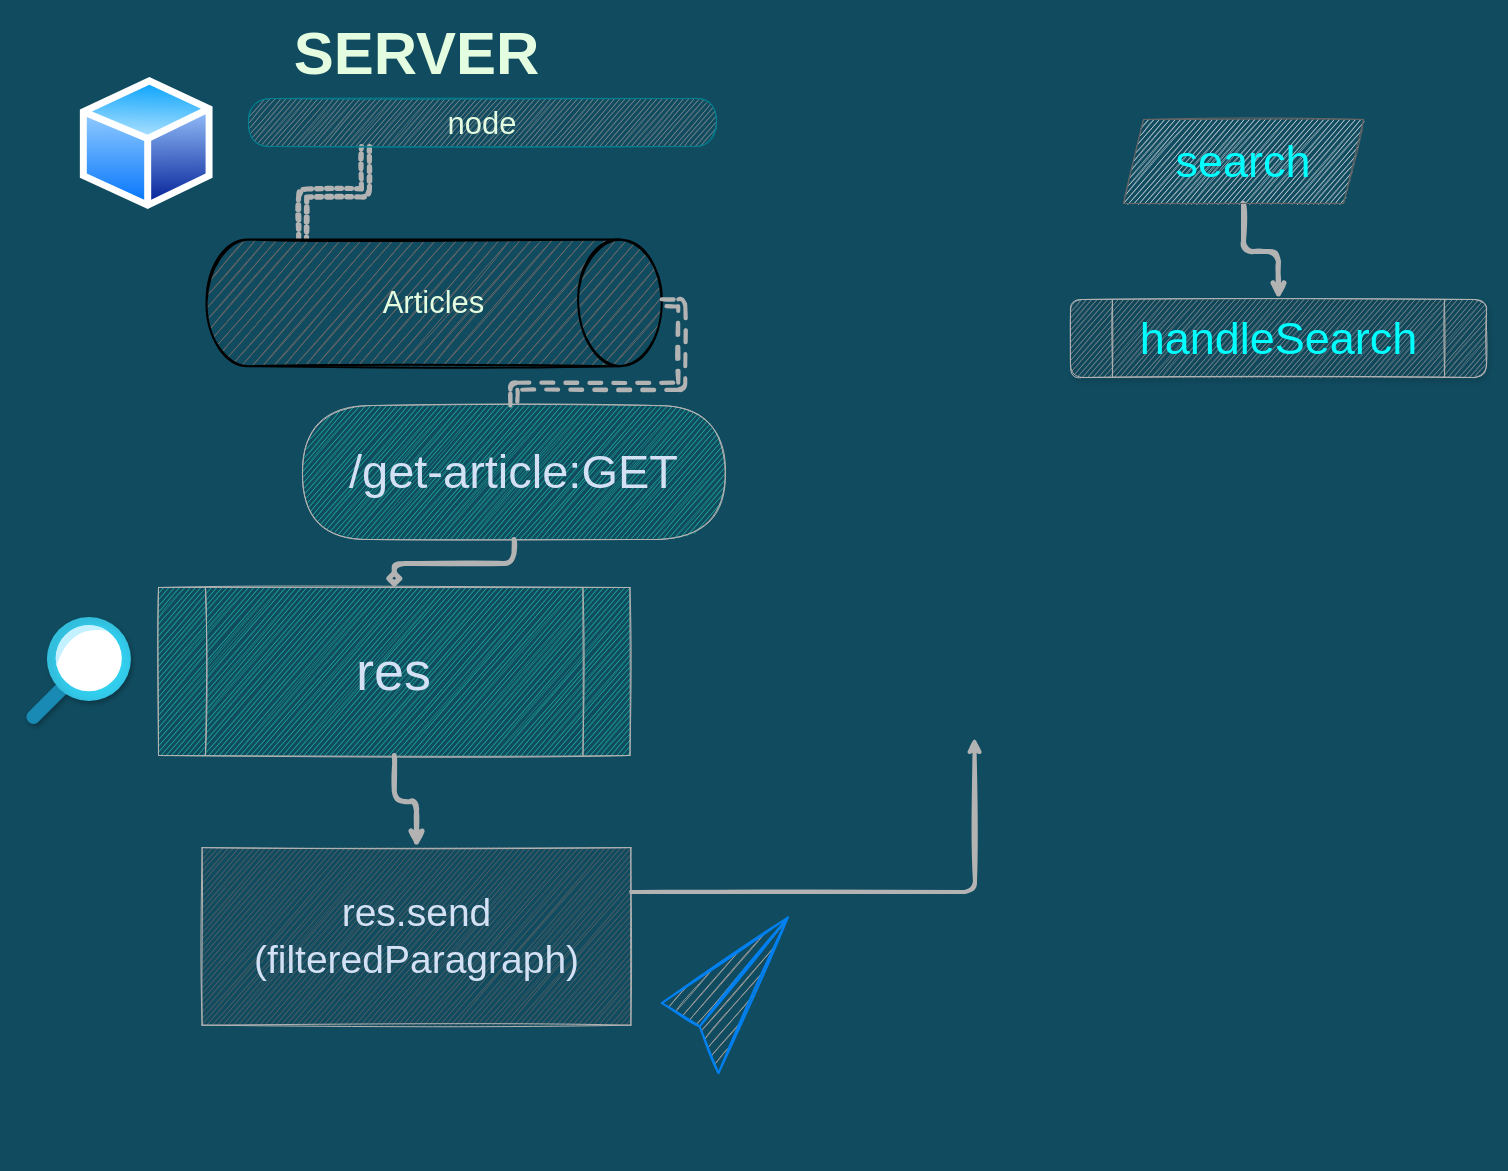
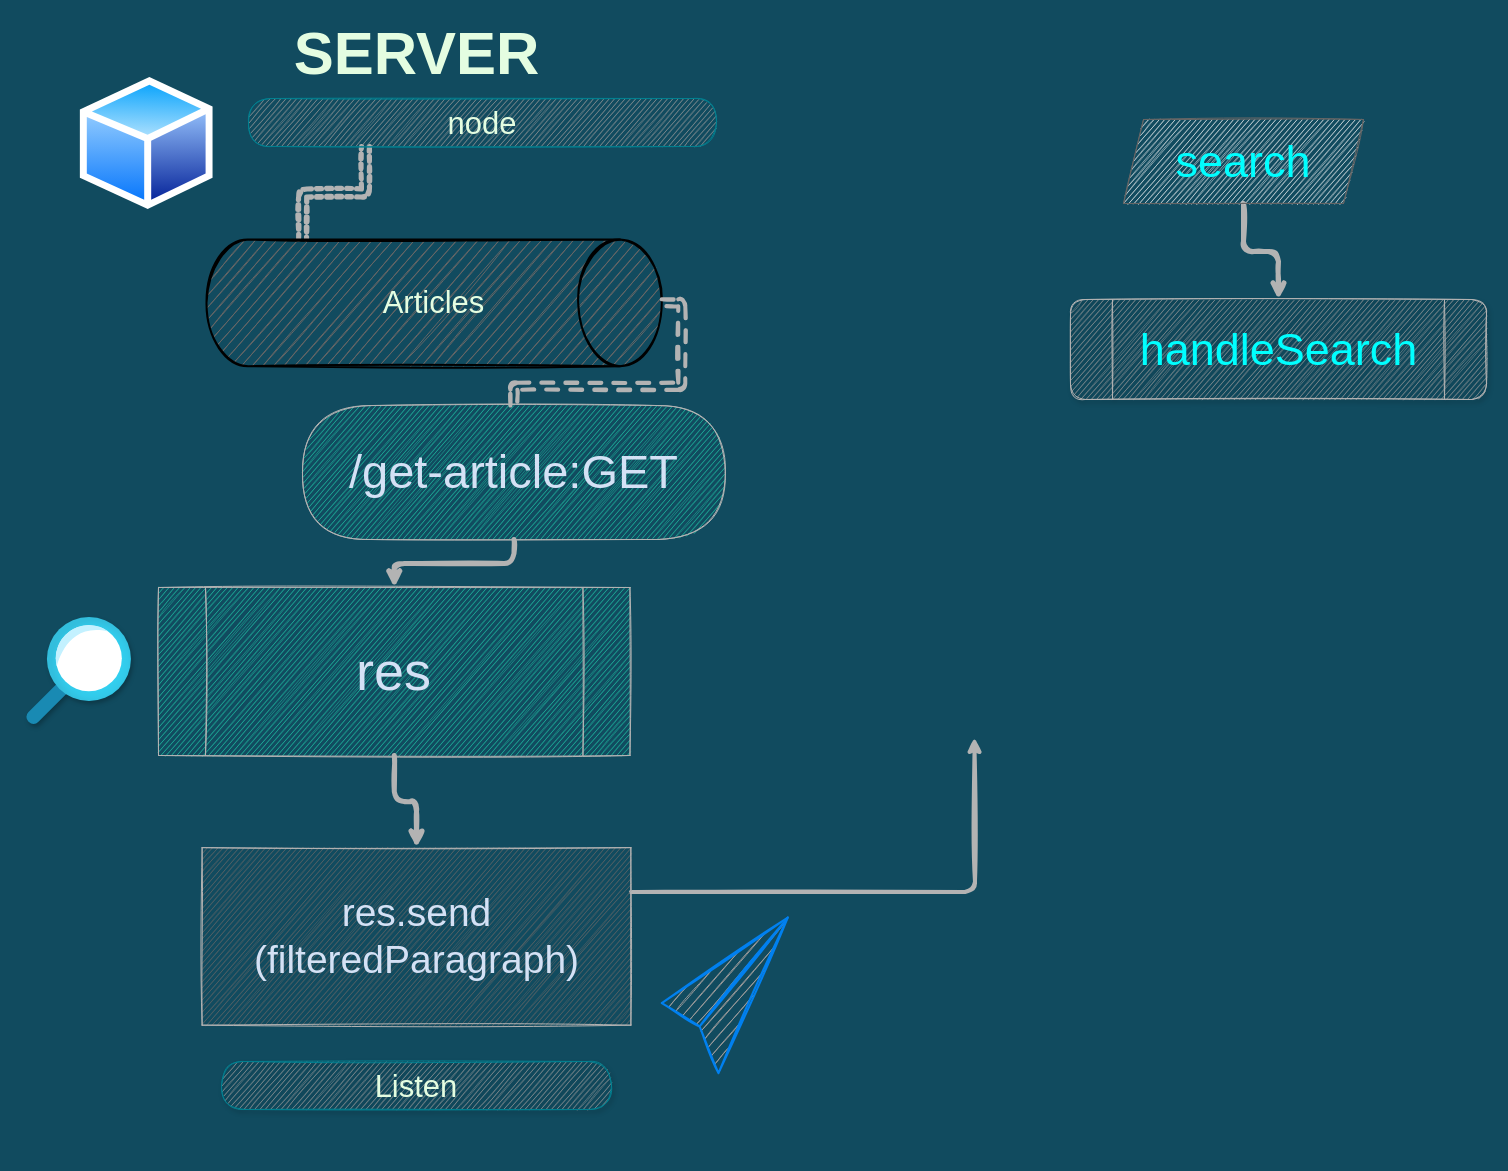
node "handleSearch": size 416x78 -> 416x100
edge "/get-article:GET" -> "res": arrowhead diamond -> classic
node "Listen": added
